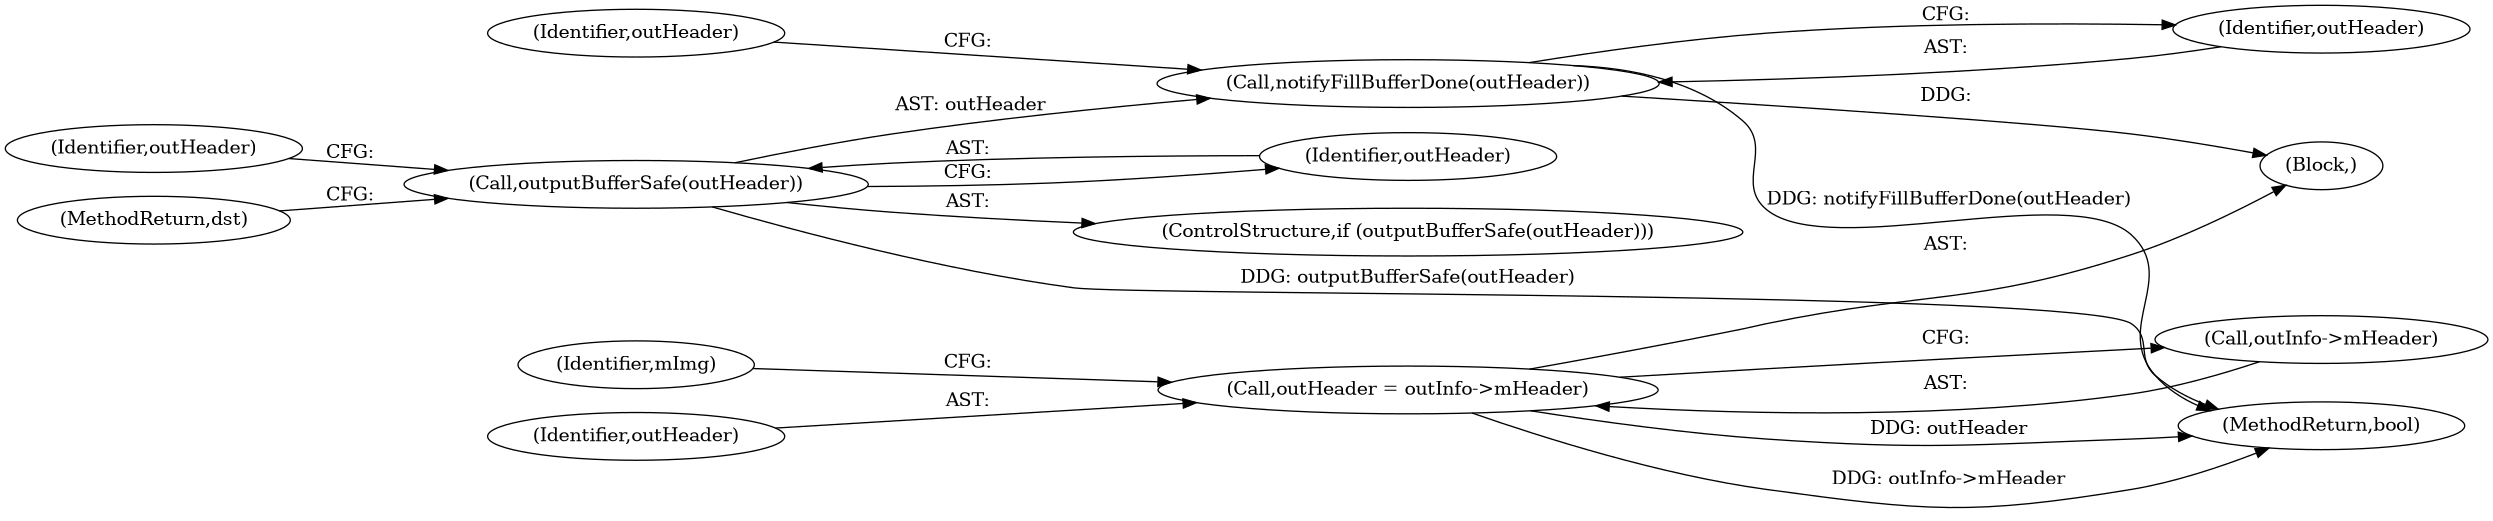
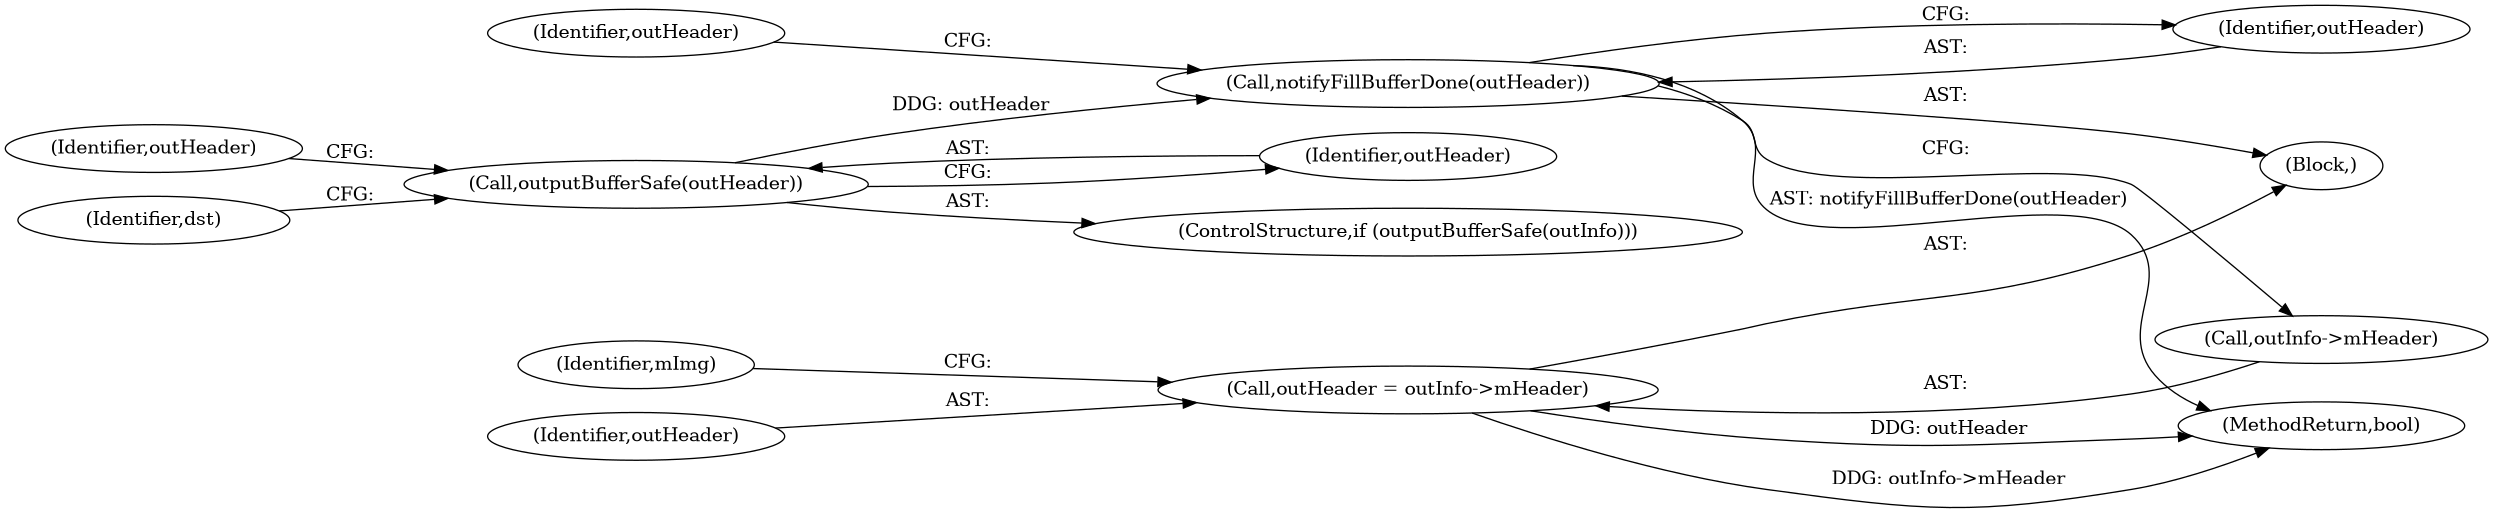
edge "(Call,notifyFillBufferDone(outHeader))" -> "(Block,)": label "DDG: " -> "AST: "
edge "(Call,outputBufferSafe(outHeader))" -> "(Call,notifyFillBufferDone(outHeader))": label "AST: outHeader" -> "DDG: outHeader"
edge "(Call,notifyFillBufferDone(outHeader))" -> "(MethodReturn,bool)": label "DDG: notifyFillBufferDone(outHeader)" -> "AST: notifyFillBufferDone(outHeader)"
node "(MethodReturn,dst)": label "(MethodReturn,dst)" -> "(Identifier,dst)"
node "(ControlStructure,if (outputBufferSafe(outHeader)))": label "(ControlStructure,if (outputBufferSafe(outHeader)))" -> "(ControlStructure,if (outputBufferSafe(outInfo)))"
edge "(Call,outputBufferSafe(outHeader))" -> "(MethodReturn,bool)": removed, label "DDG: outputBufferSafe(outHeader)"
edge "(Call,outHeader = outInfo->mHeader)" -> "(Call,outInfo->mHeader)": now "(Call,notifyFillBufferDone(outHeader))" -> "(Call,outInfo->mHeader)"
